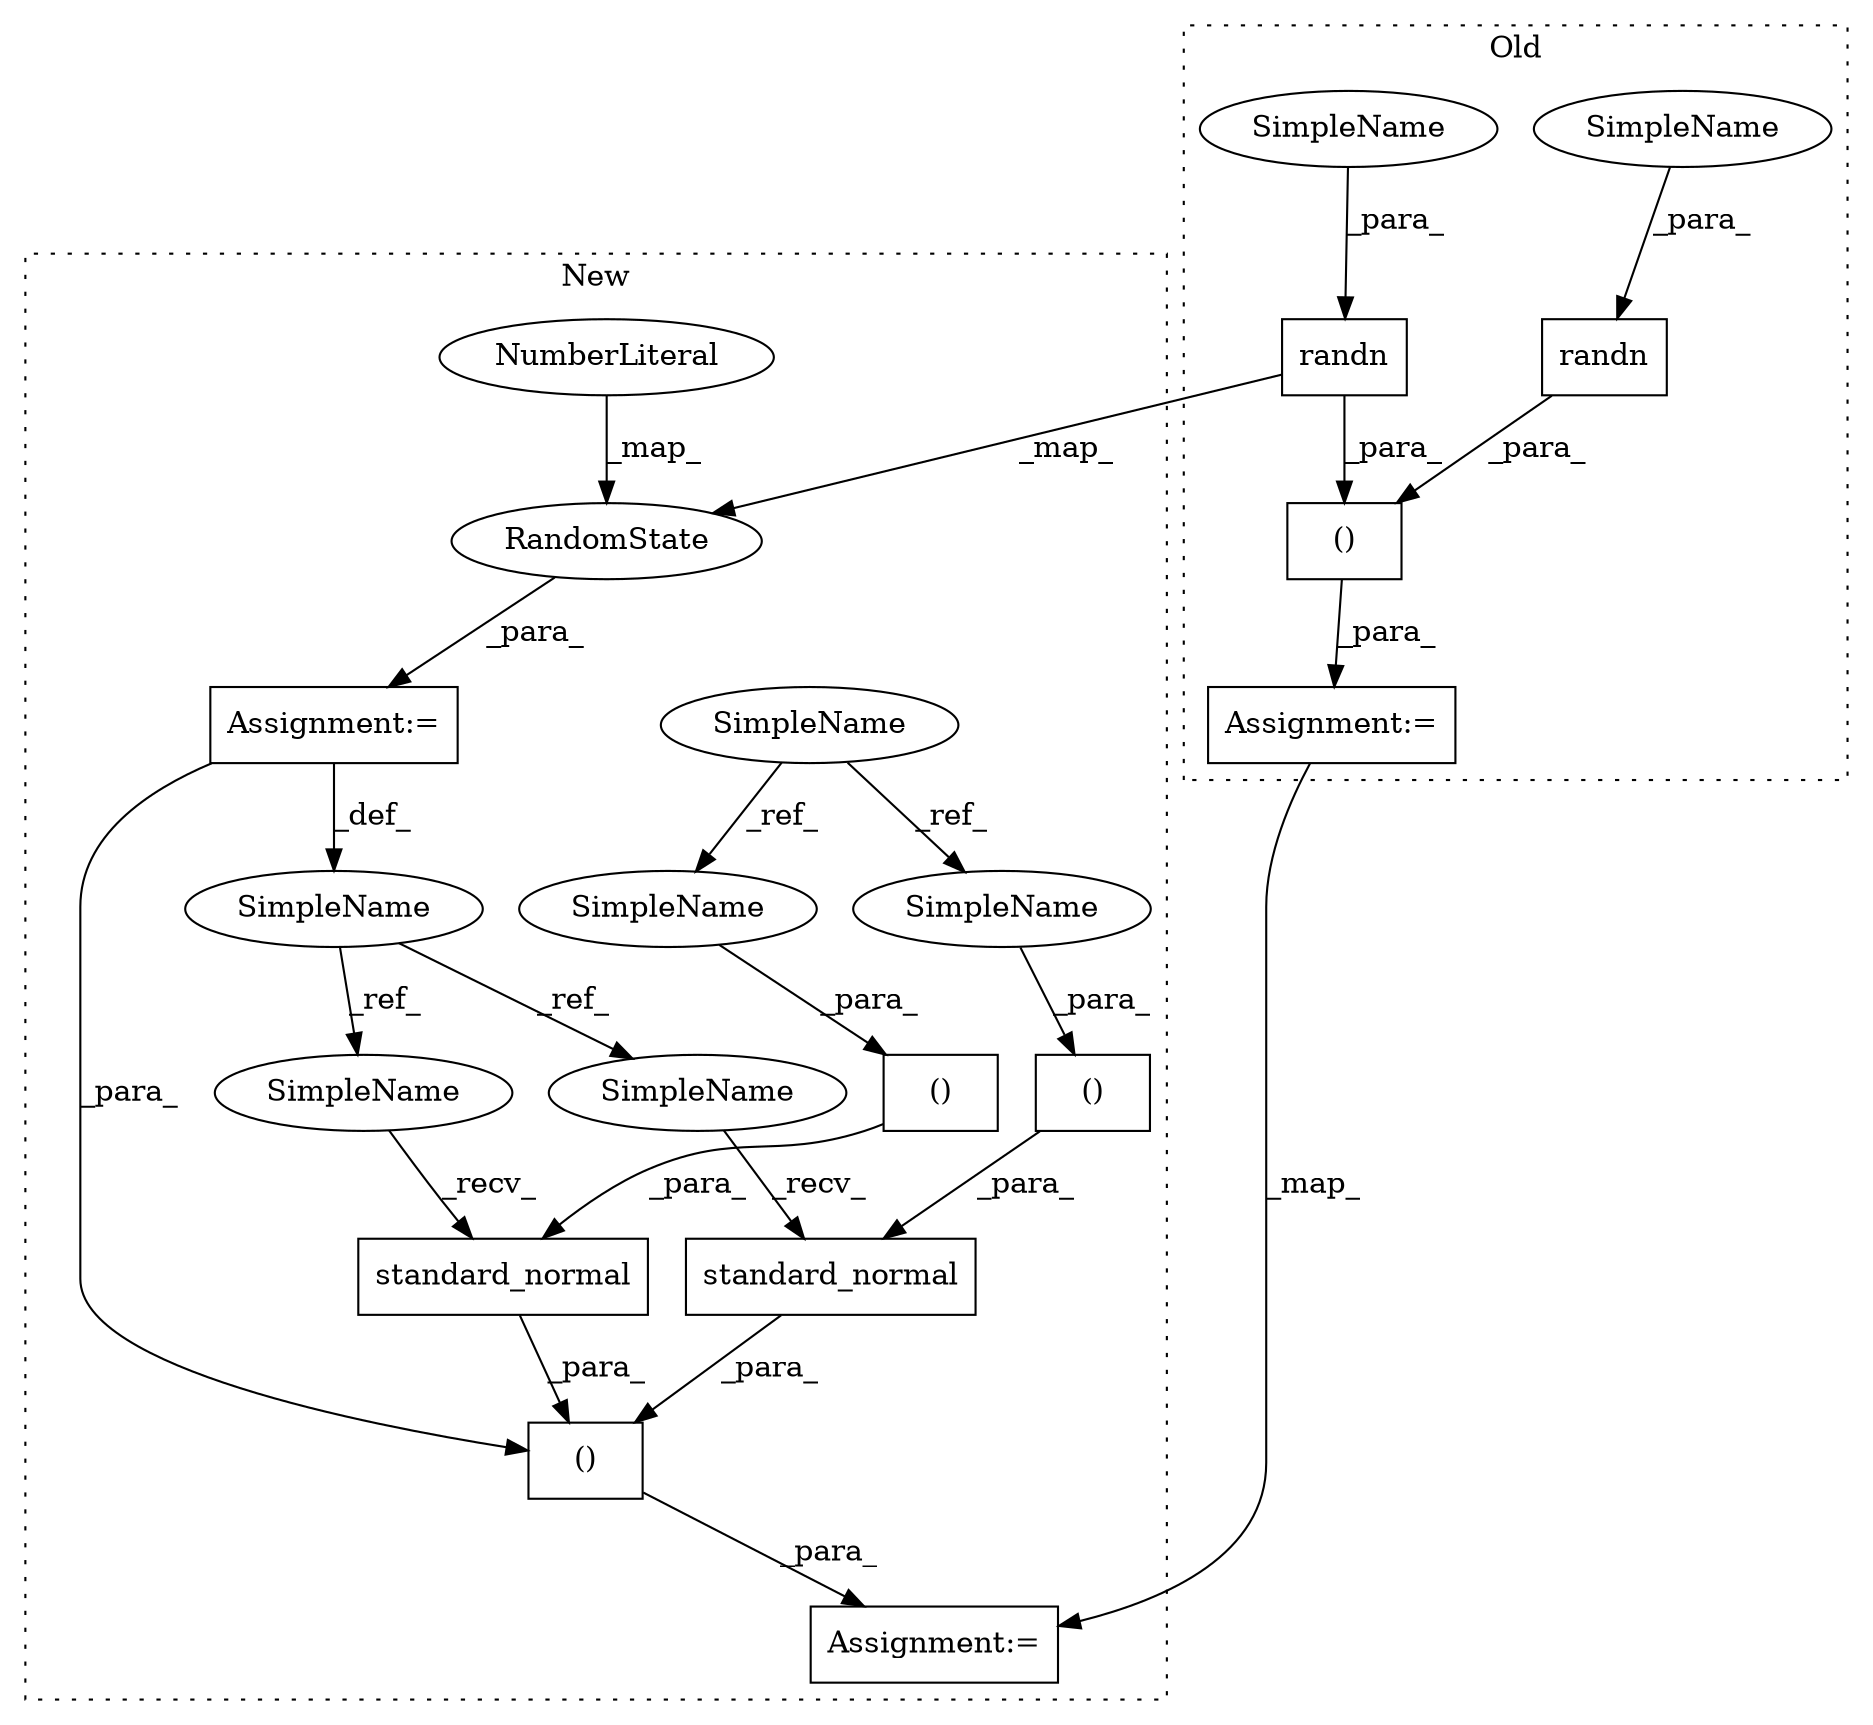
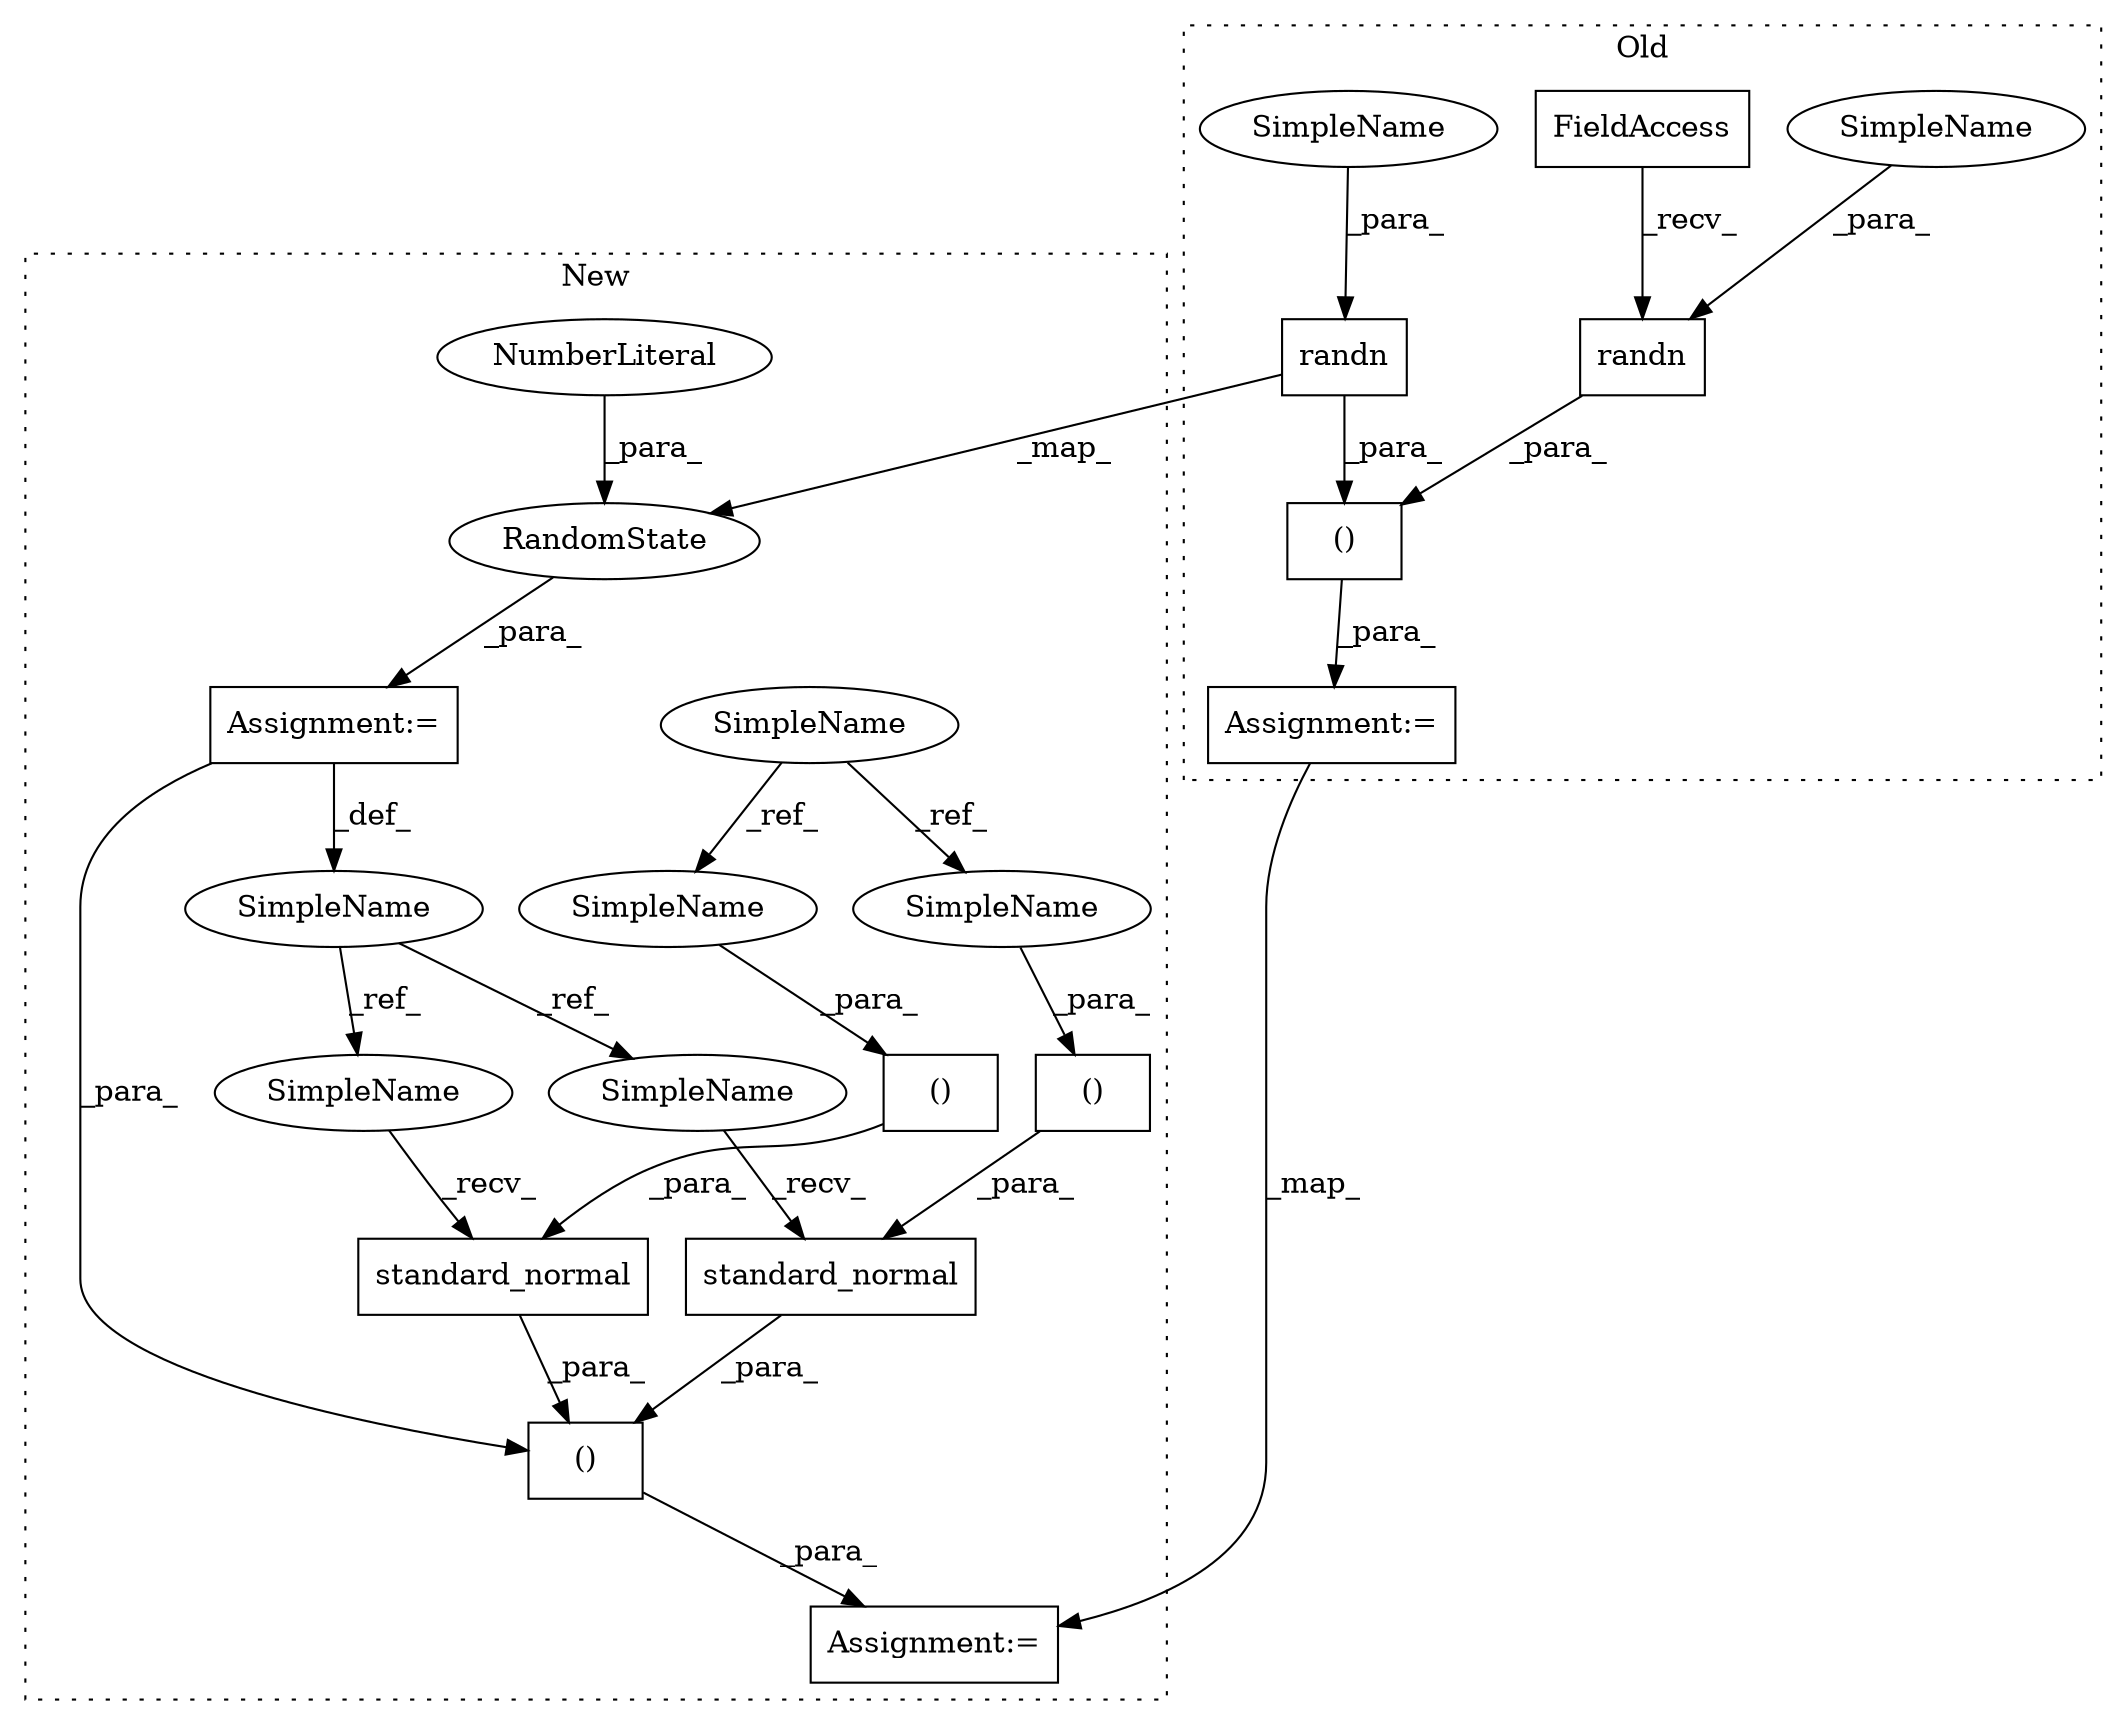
node "FieldAccess": added
edge "NumberLiteral" -> "RandomState": label "_map_" -> "_para_"
